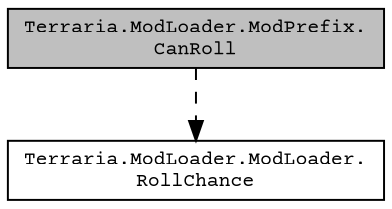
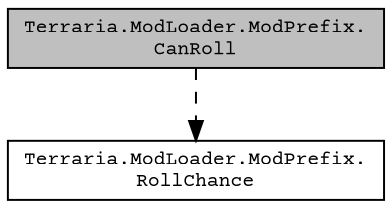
node "Terraria.ModLoader.ModLoader. RollChance": label "Terraria.ModLoader.ModLoader. RollChance" -> "Terraria.ModLoader.ModPrefix. RollChance"
